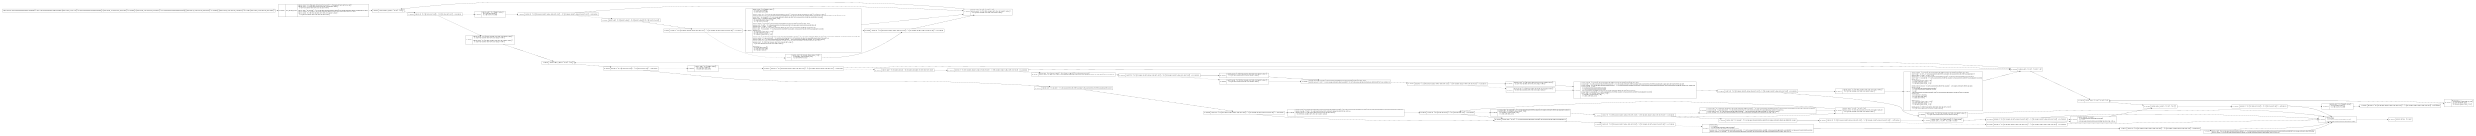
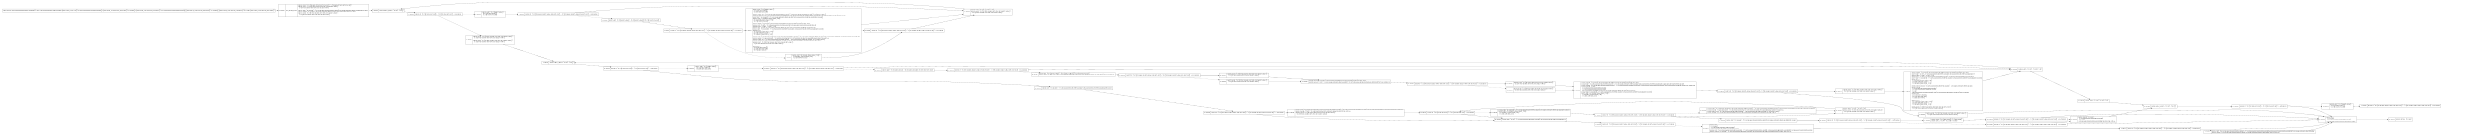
node "55: 0x00df": removed
